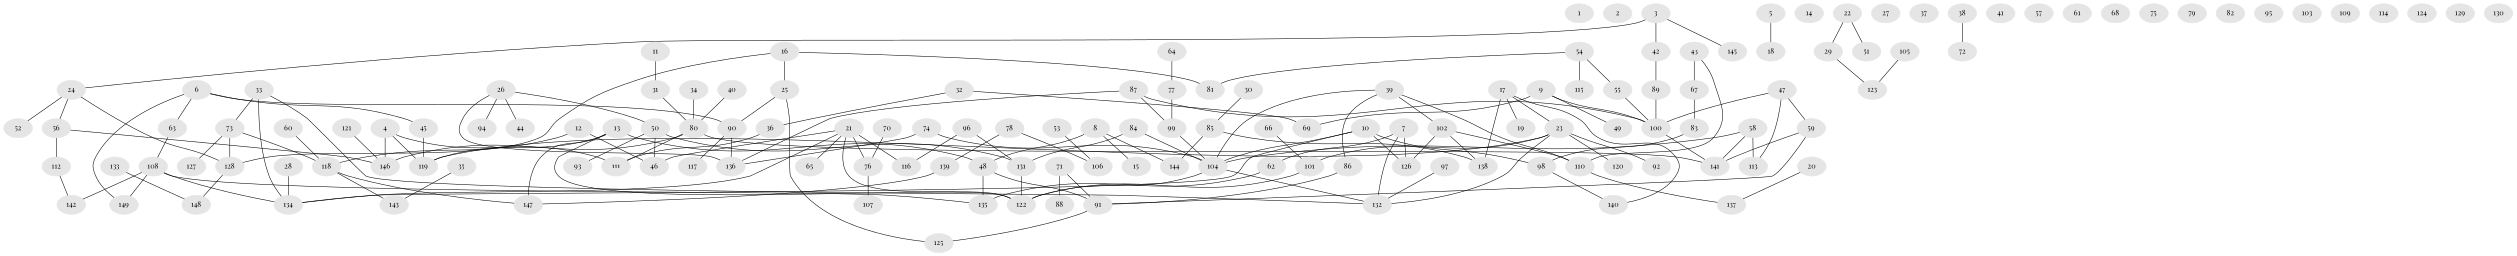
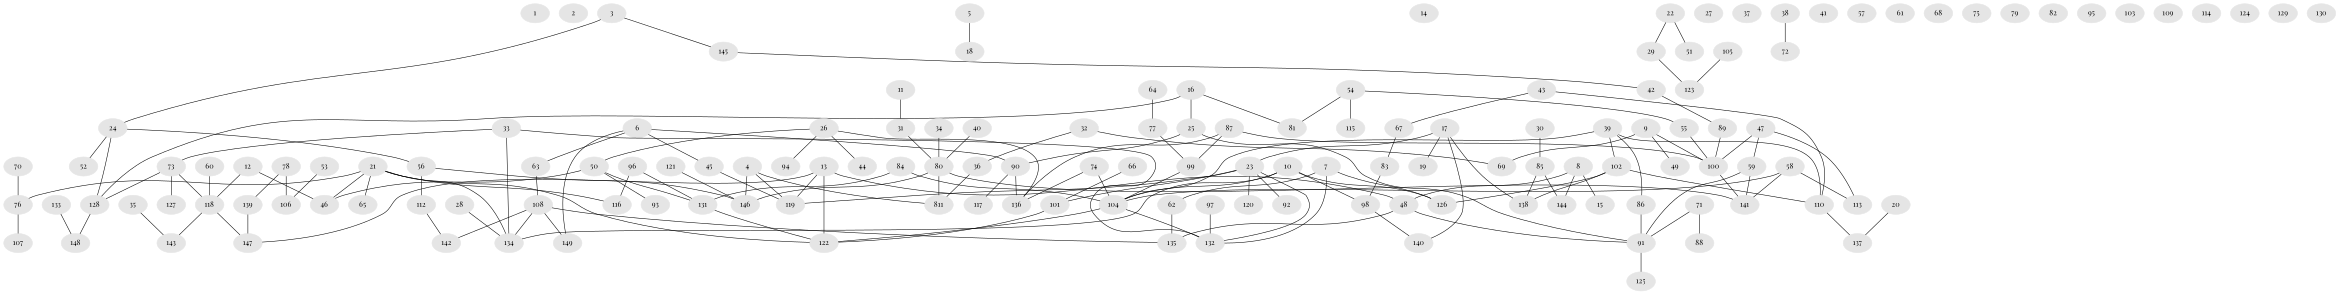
edge "3" -- "42": now "145" -- "42"
node "111": label "111" -> "811"
edge "25" -- "125": now "25" -- "91"
